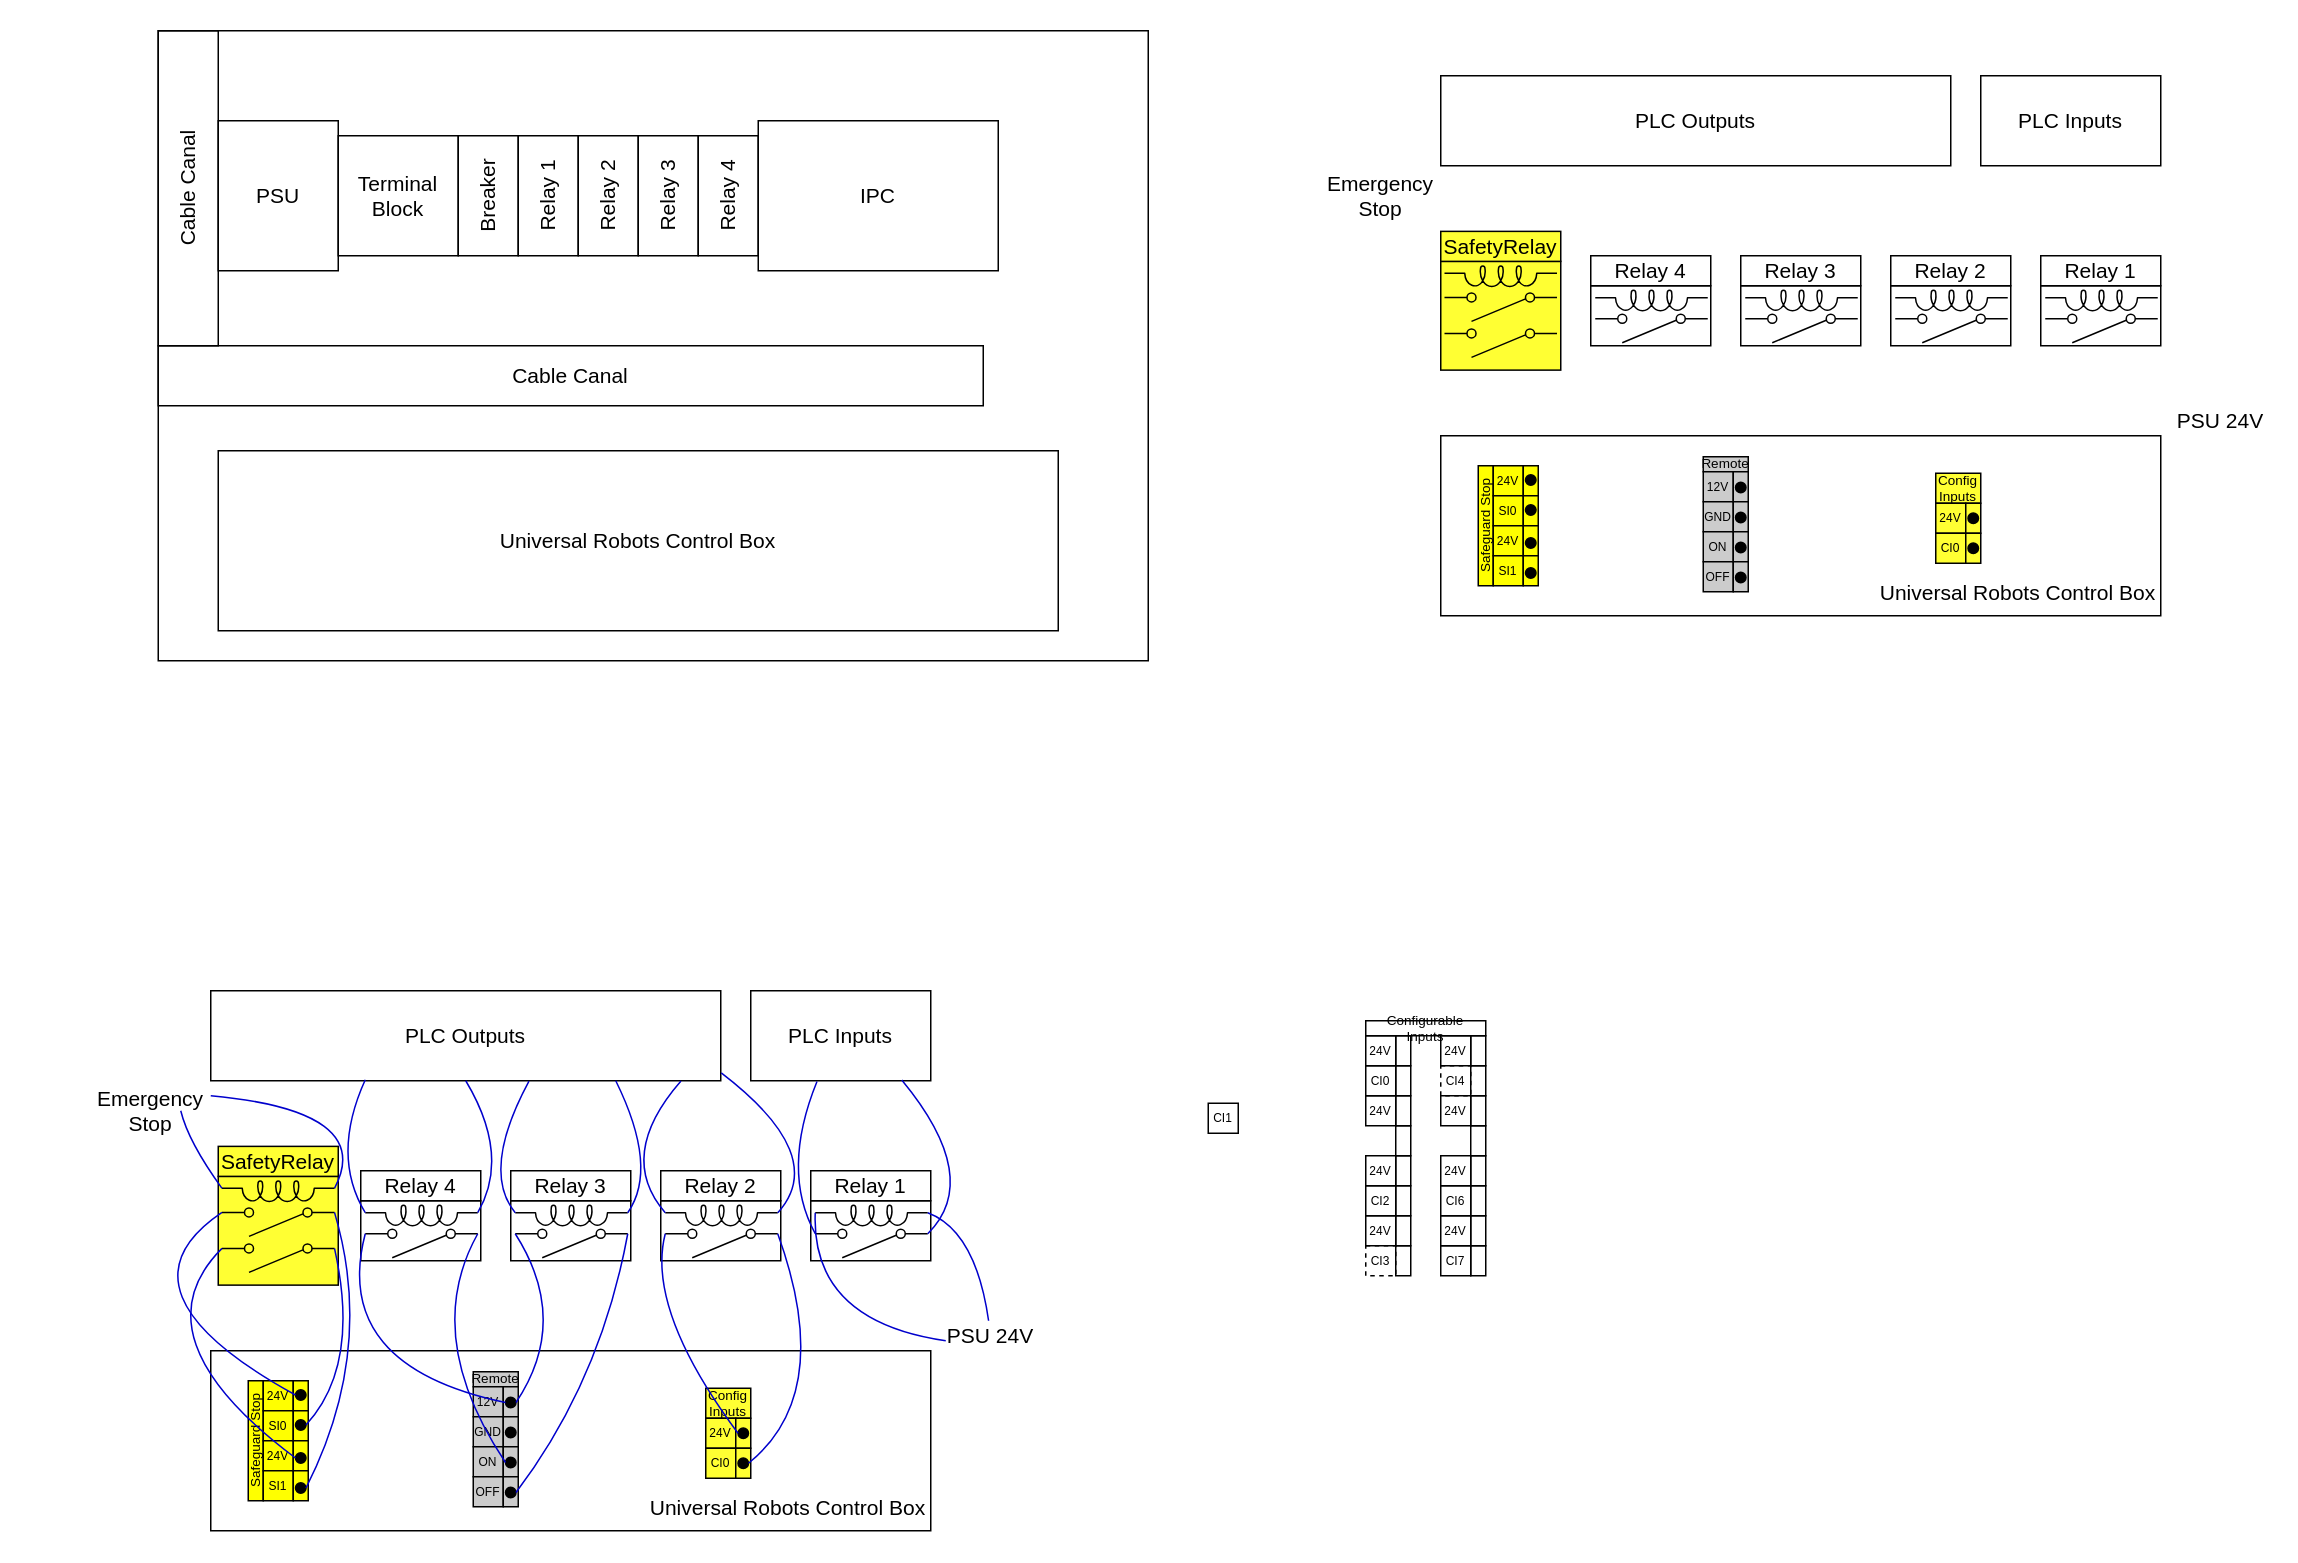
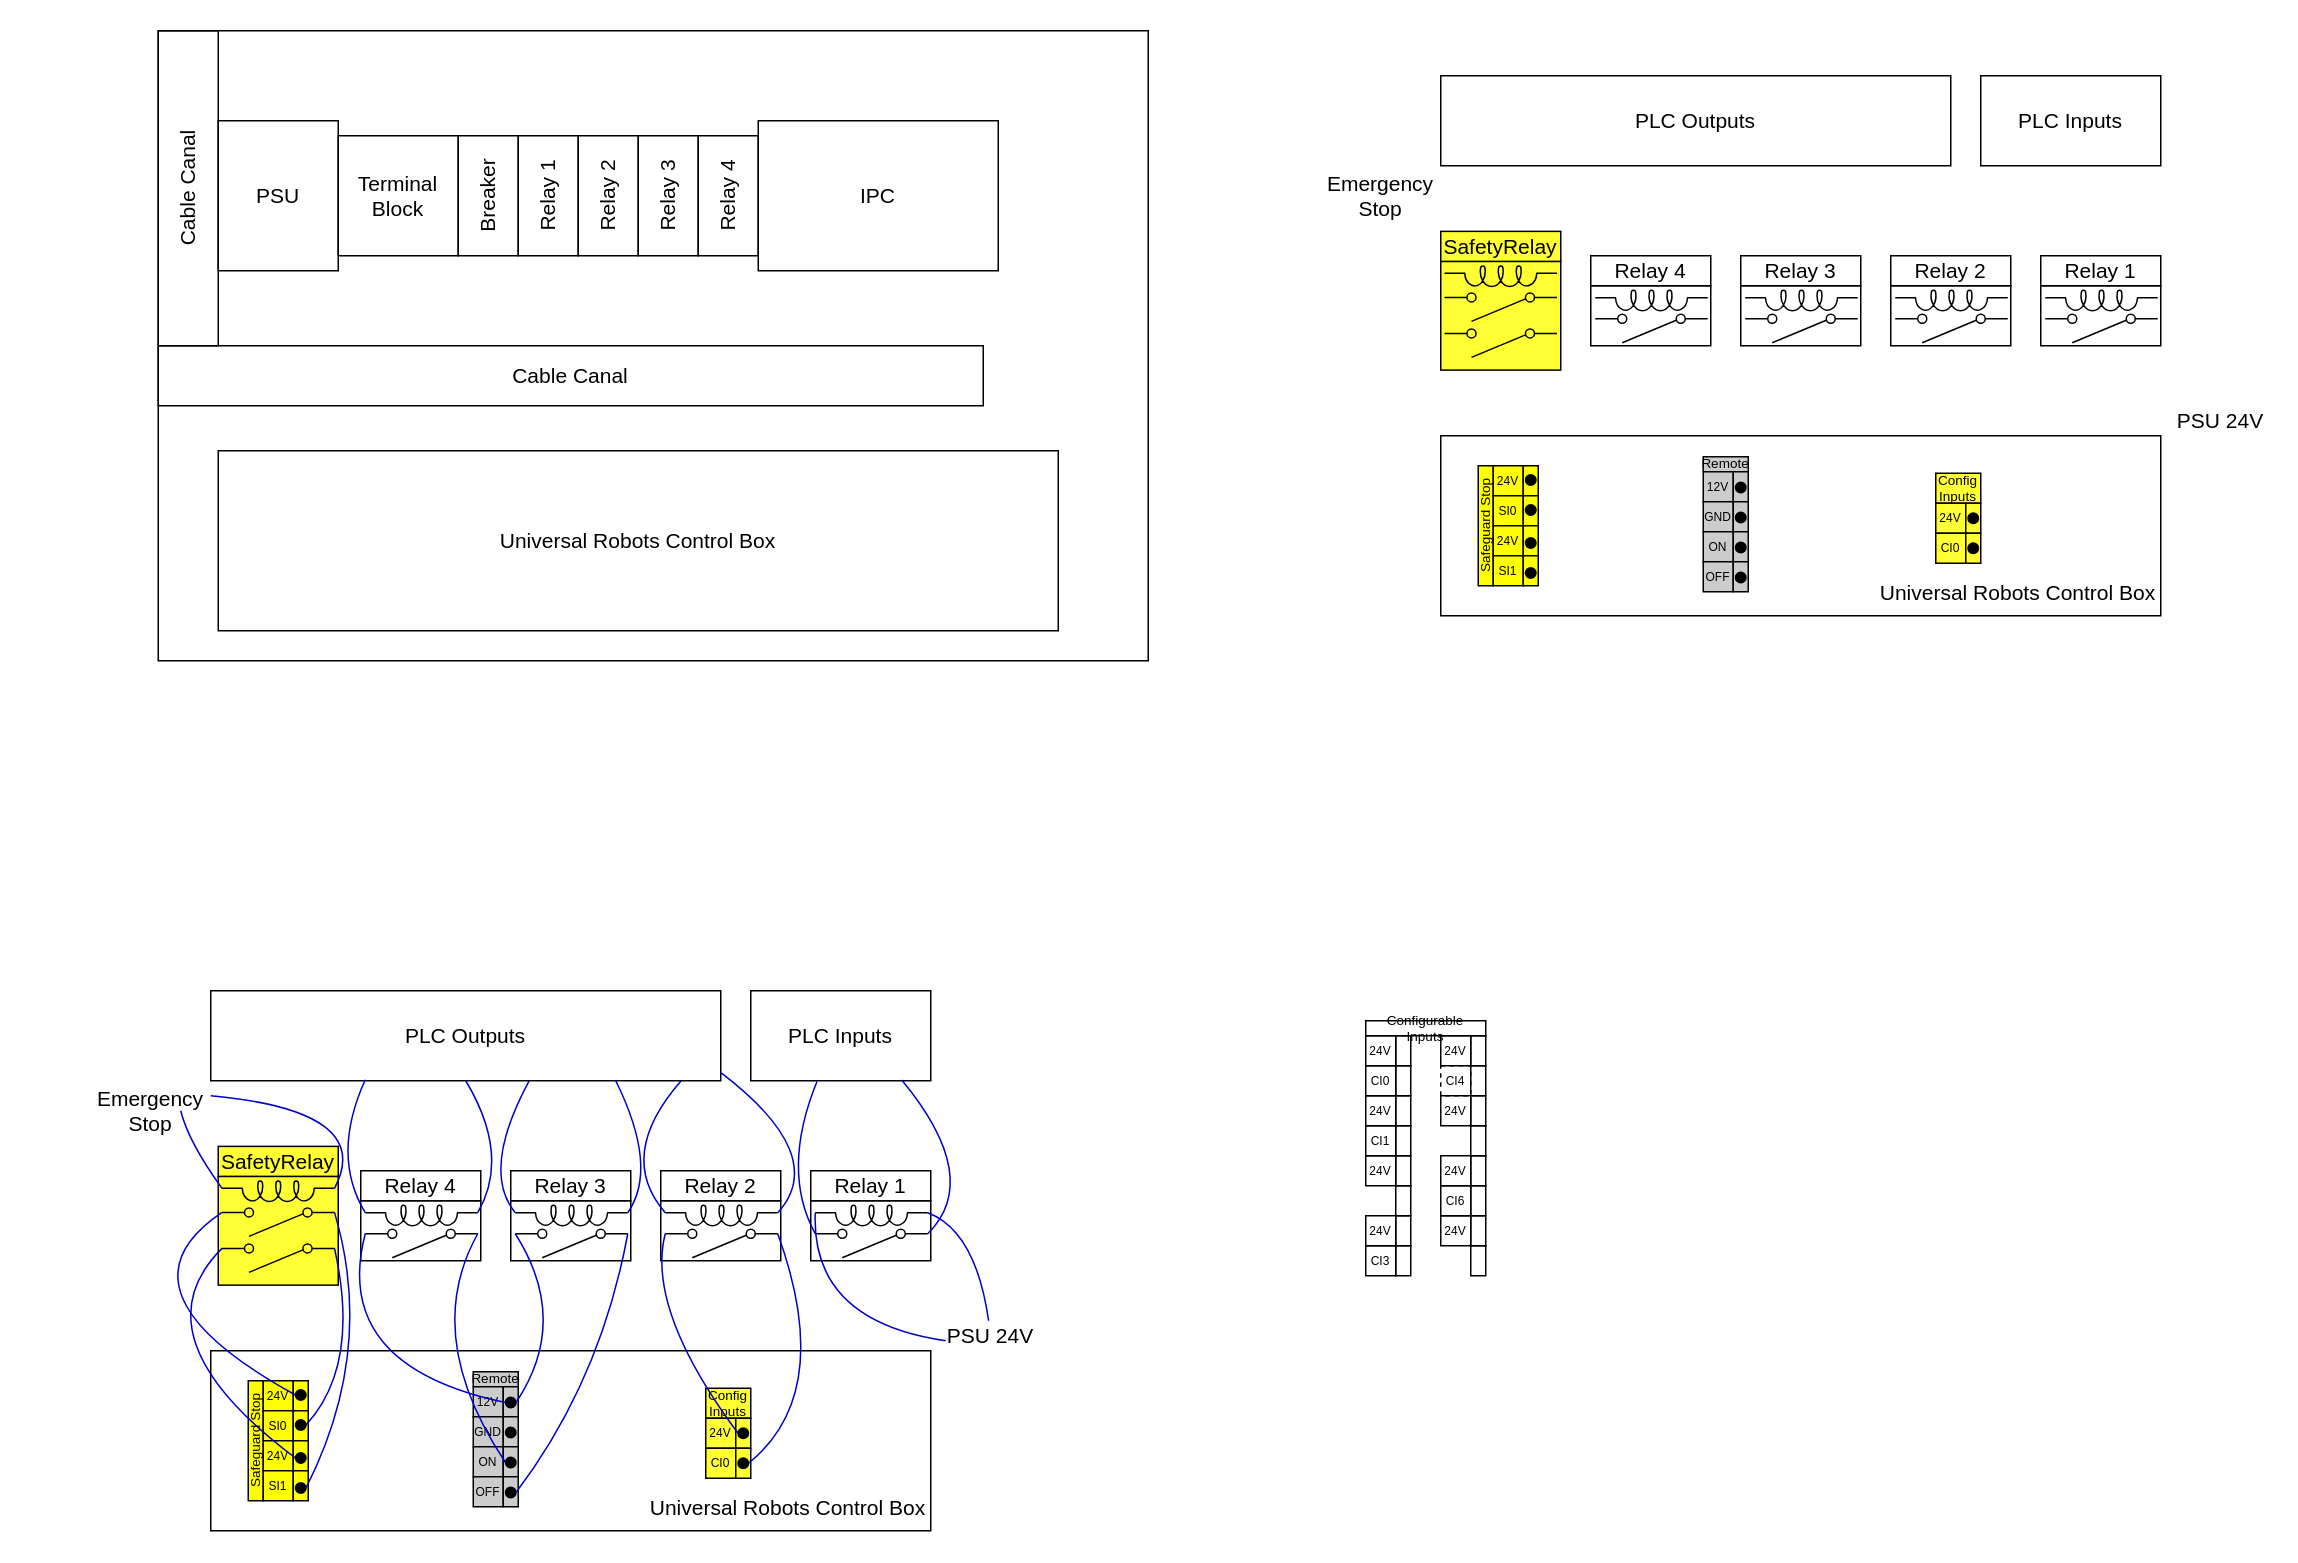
node "CI1": moved (1223, 1118) -> (1381, 1141)
node "CI2": removed
node "CI3": style dashed -> solid
node "CI7": removed
